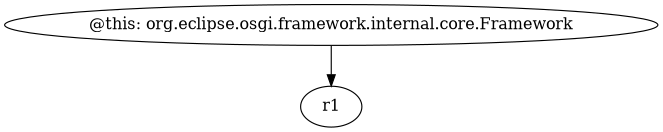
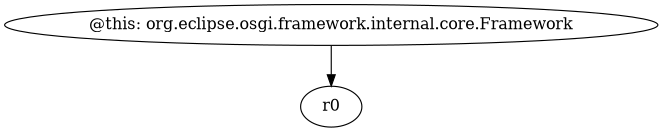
node "r1": label "r1" -> "r0"
